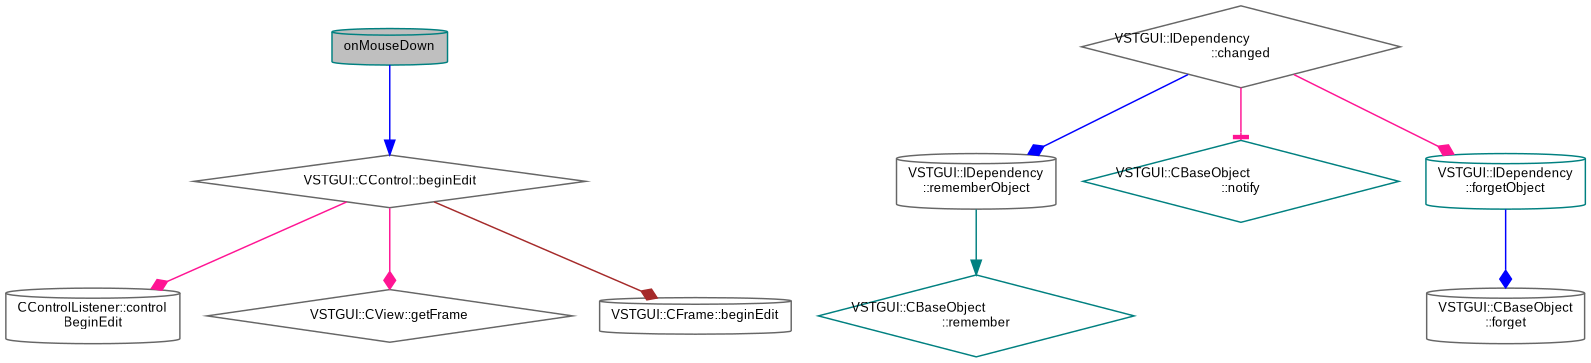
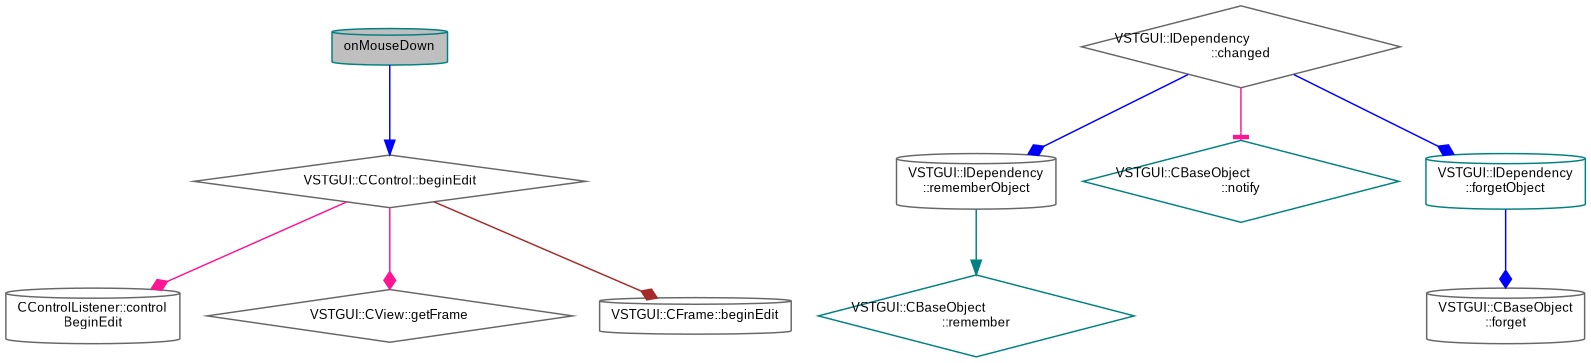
edge "VSTGUI::IDependency ::changed" -> "VSTGUI::IDependency ::forgetObject": color deeppink -> blue
